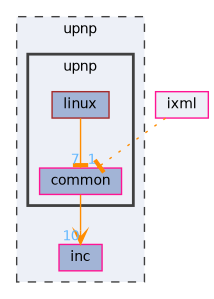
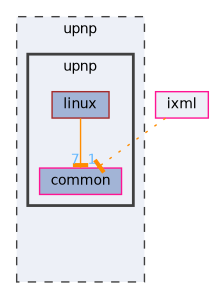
node "inc": removed
